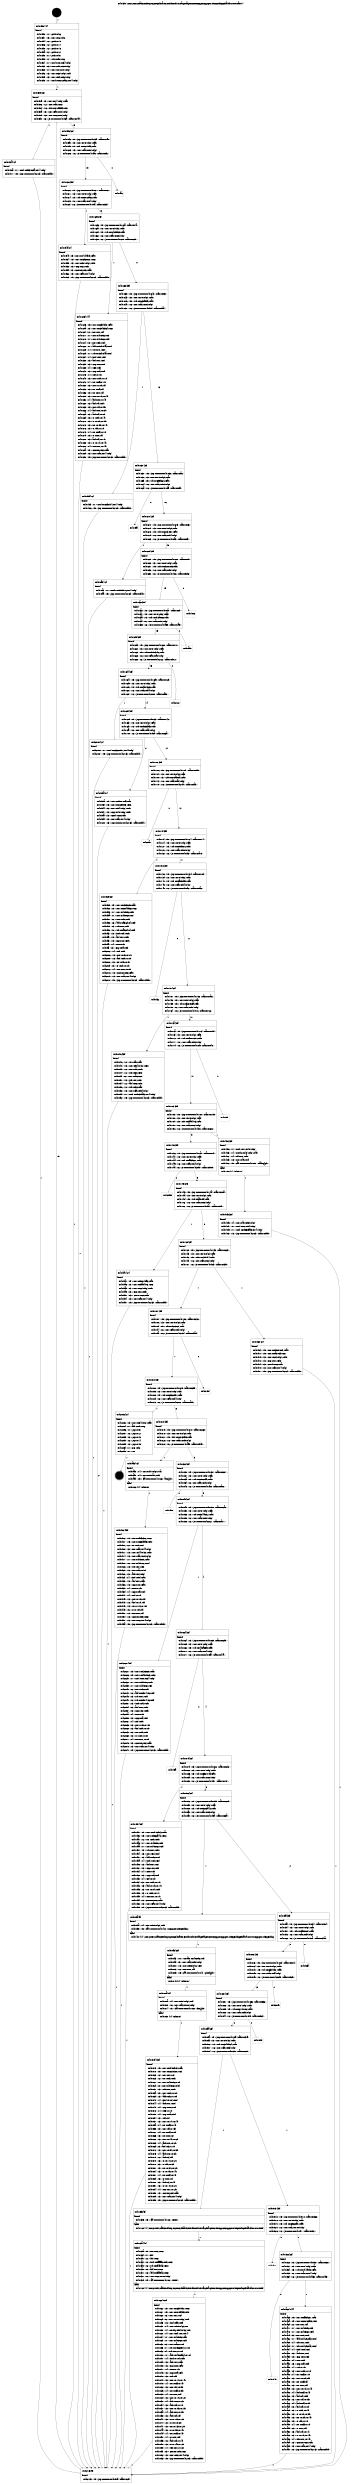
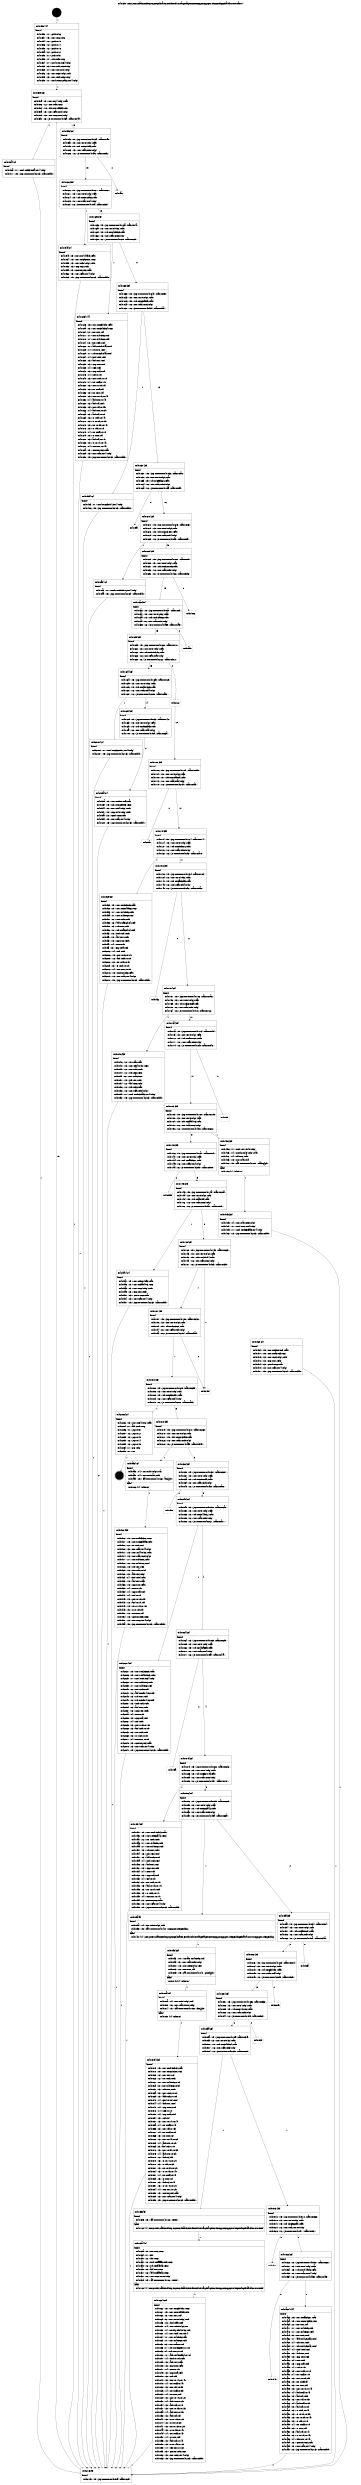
edge "0x4016ed [25]" -> "0x401706 [25]": now "0x402122" -> "0x401706 [25]"
edge "0x4017ce [25]" -> "0x401b6b [27]": now "0x4017ce [25]" -> "0x40215d"
